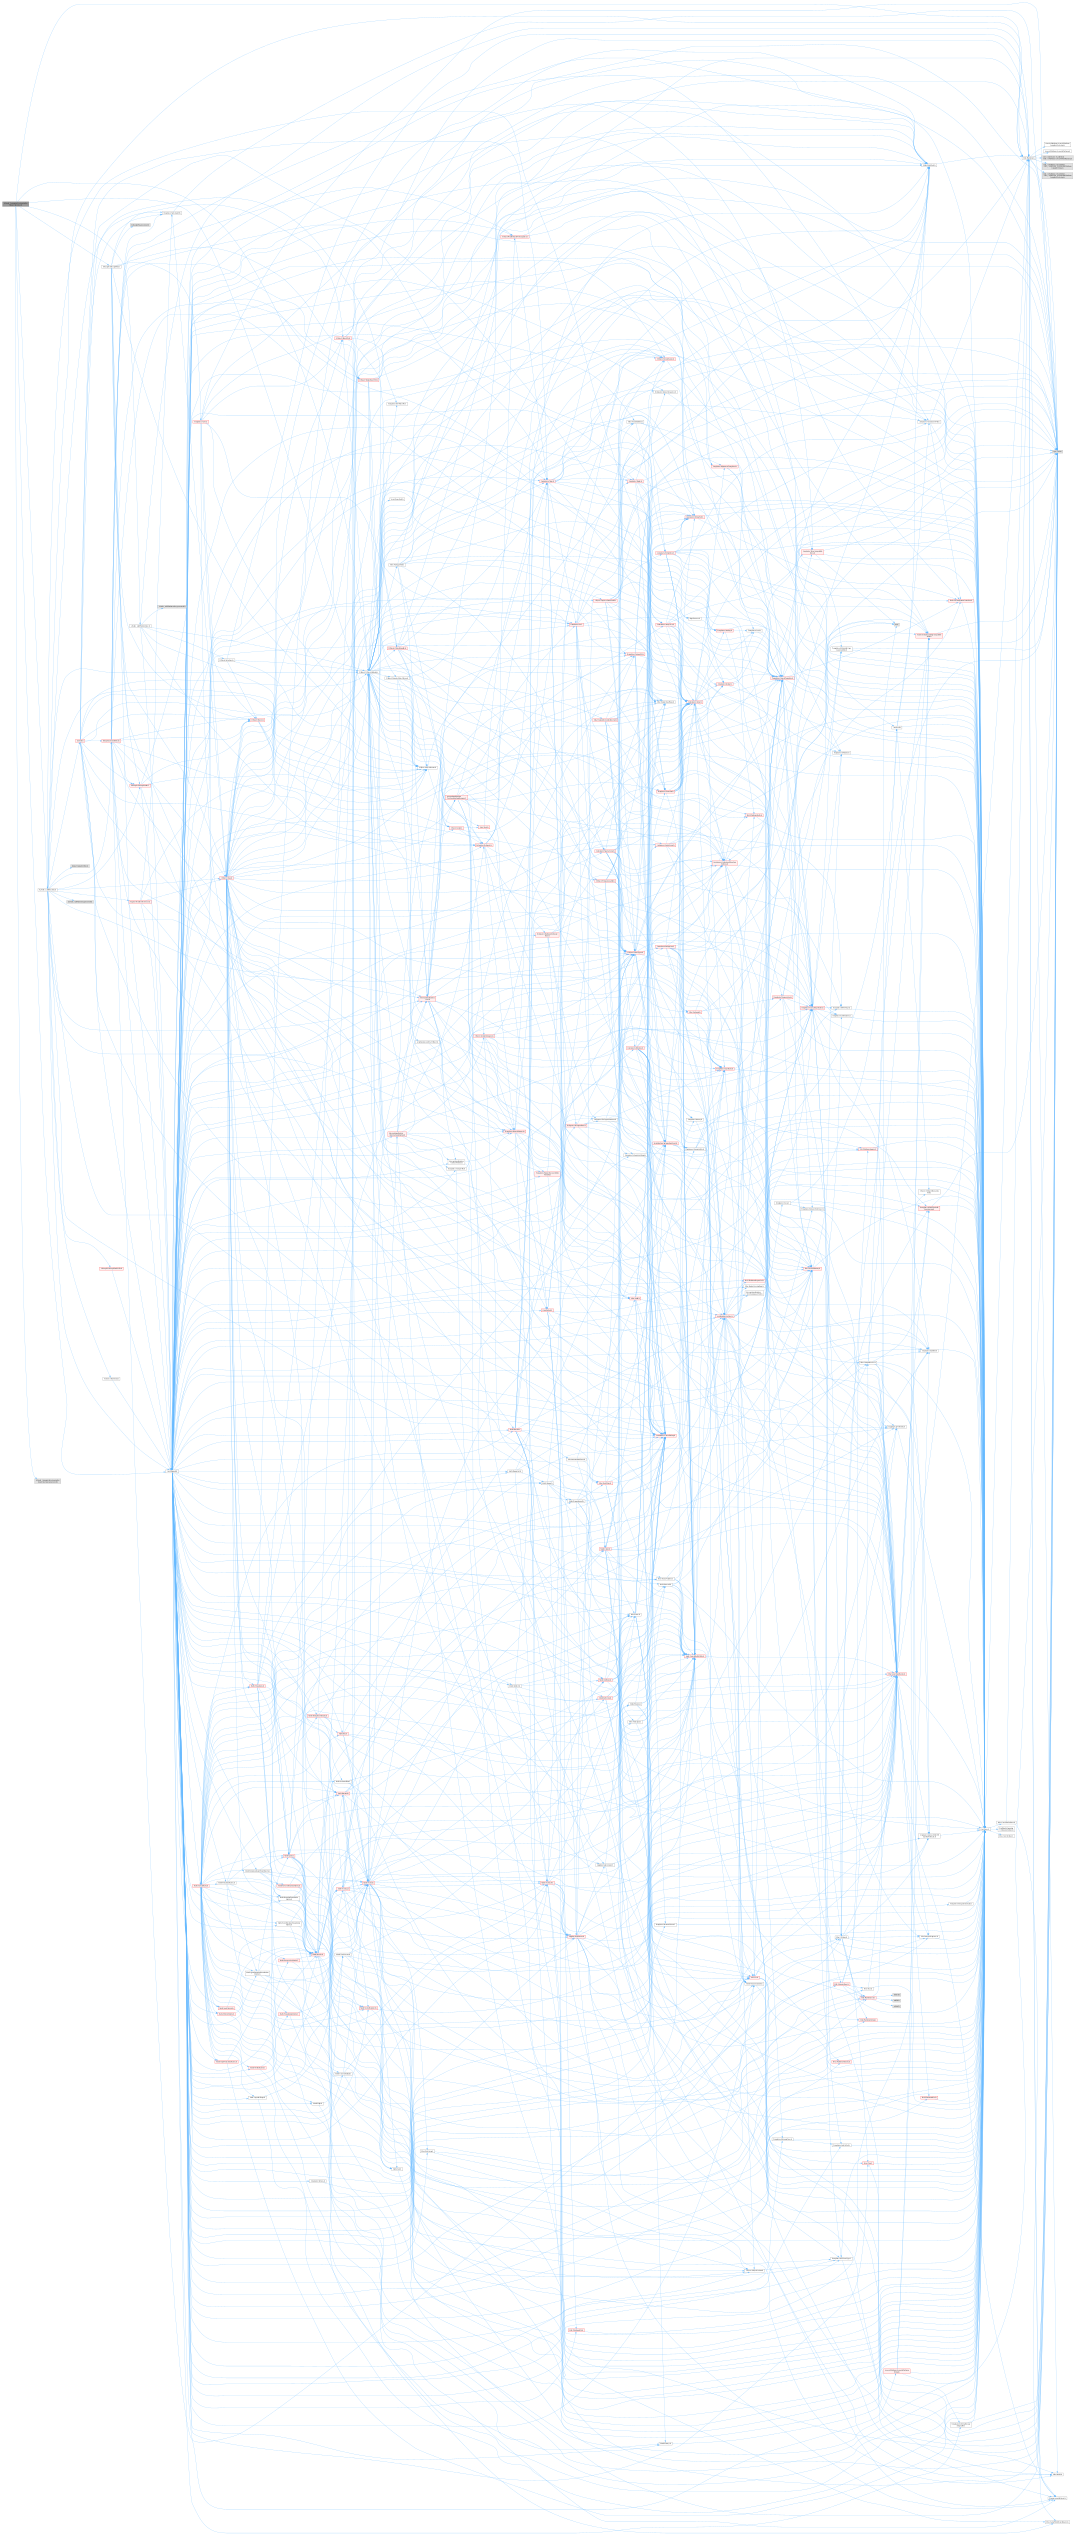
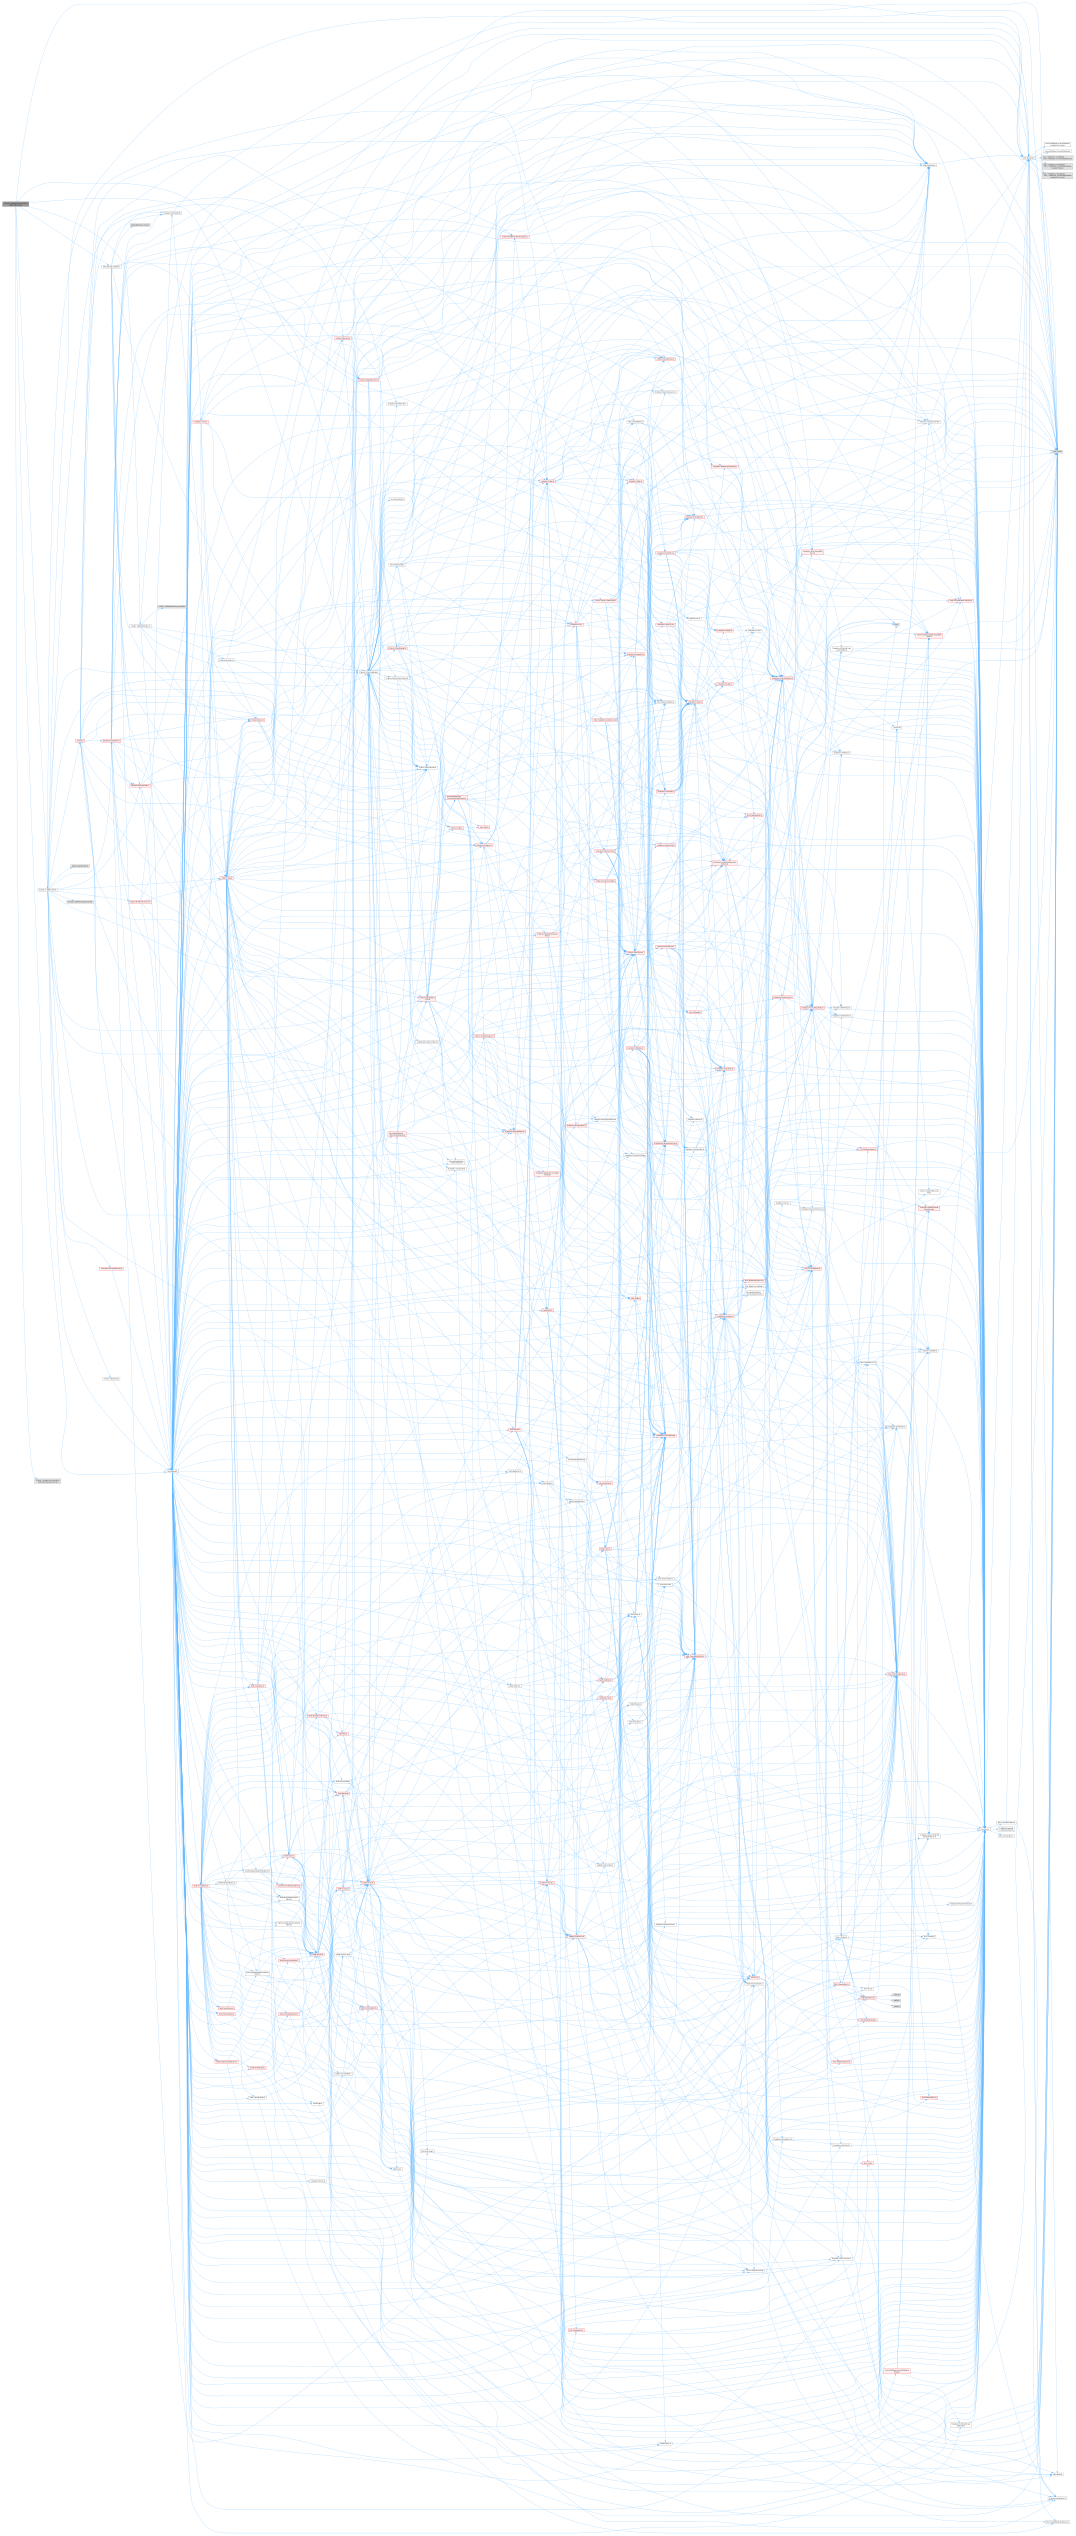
node "Misc/IntegerSequence.h": label "Misc/IntegerSequence.h" -> "Misc/VarArgs.h"
